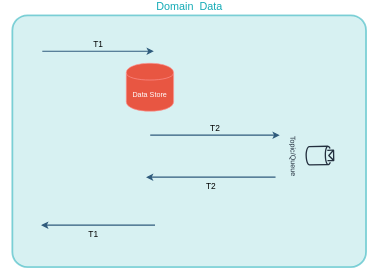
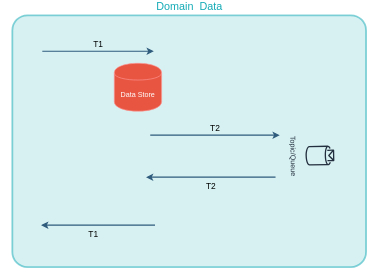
node "Data Store": moved (150, 87) -> (138, 87)
